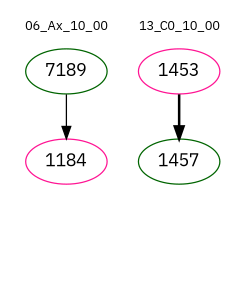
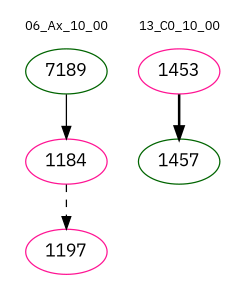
node "1197": added
